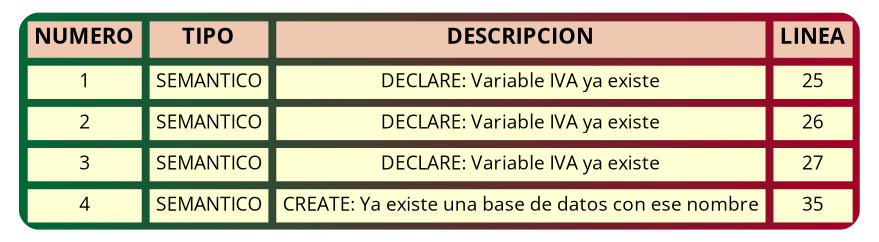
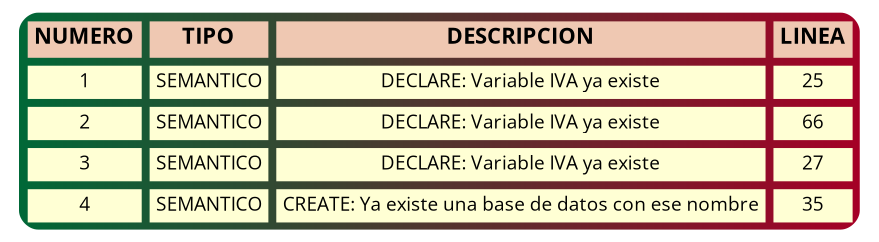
node "NUMERO": text "26" -> "66"
